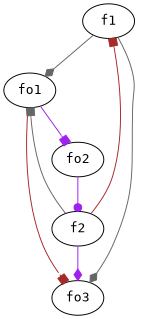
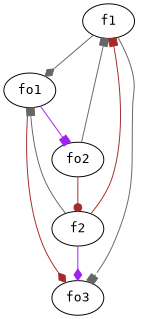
edge "fo2" -> "f1": added
edge "f1" -> "fo3": arrowhead diamond -> box
edge "fo2" -> "f2": color purple -> brown
edge "fo1" -> "fo3": arrowhead box -> diamond
